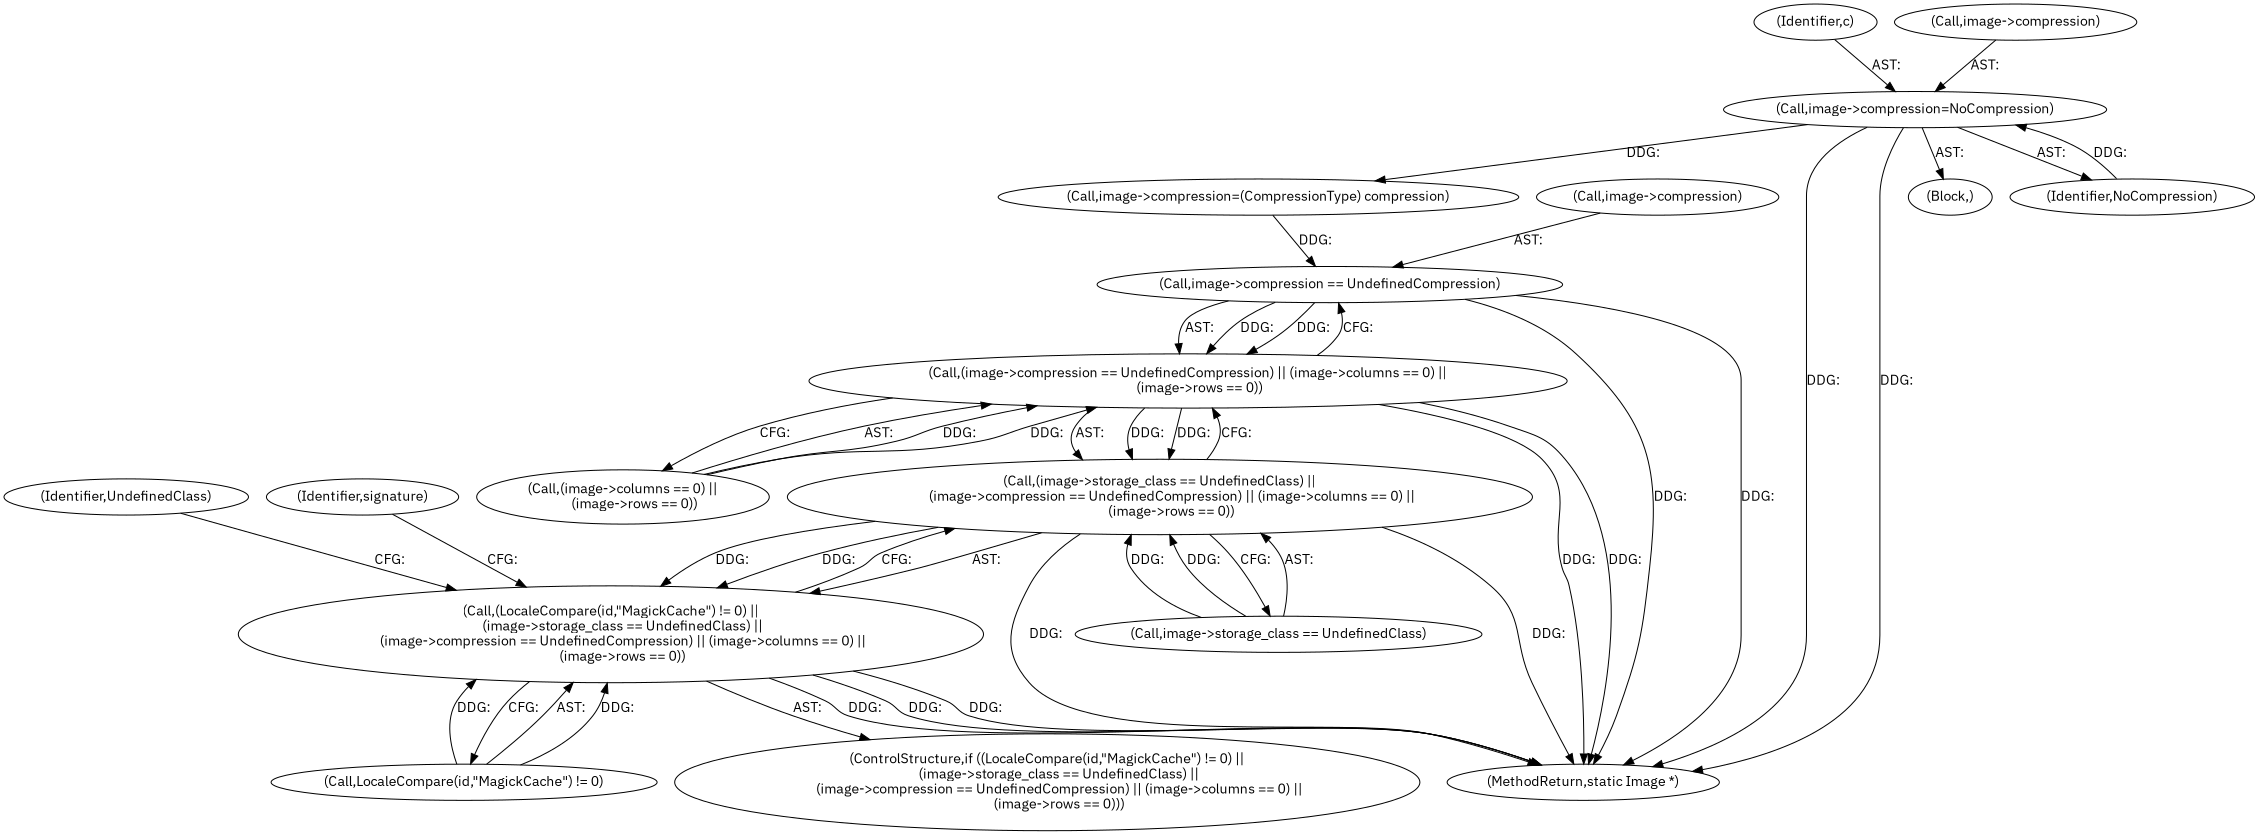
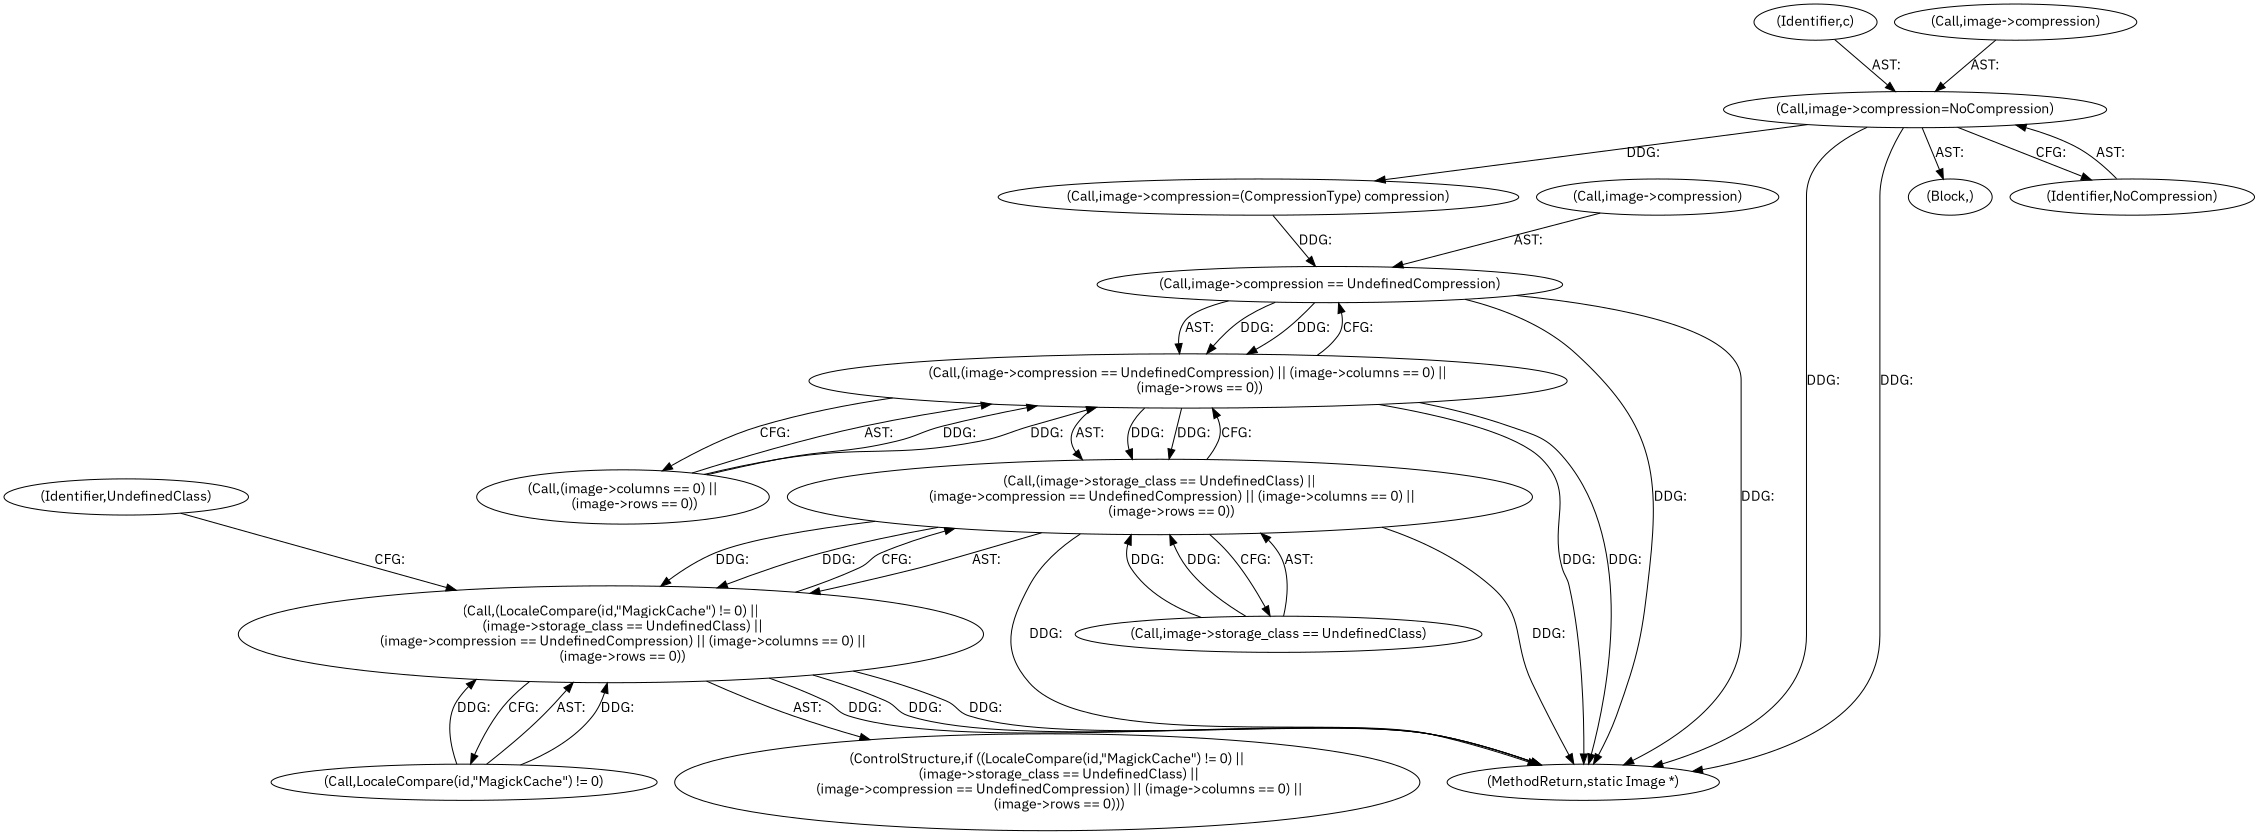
edge "(Call,image->compression=NoCompression)" -> "(Identifier,NoCompression)": label "AST: " -> "CFG: "
edge "(Identifier,NoCompression)" -> "(Call,image->compression=NoCompression)": label "DDG: " -> "AST: "
node "(Identifier,signature)": removed
